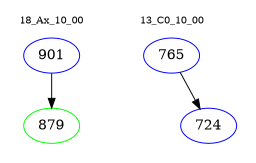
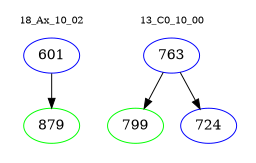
cluster "18_Ax_10_00": label "18_Ax_10_00" -> "18_Ax_10_02"
node "901": label "901" -> "601"
node "765": label "765" -> "763"
node "799": added
